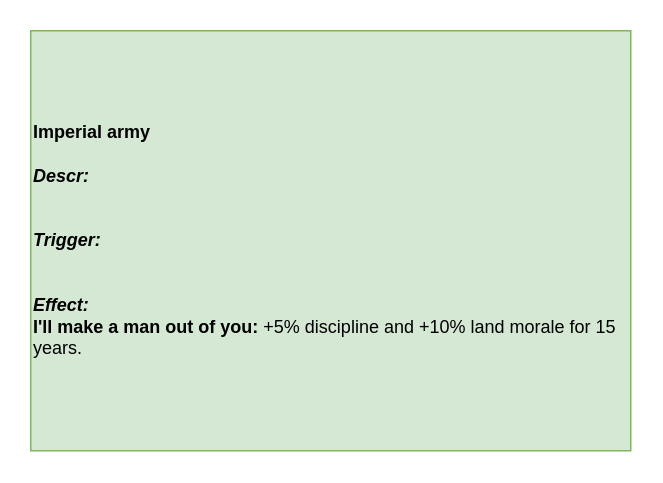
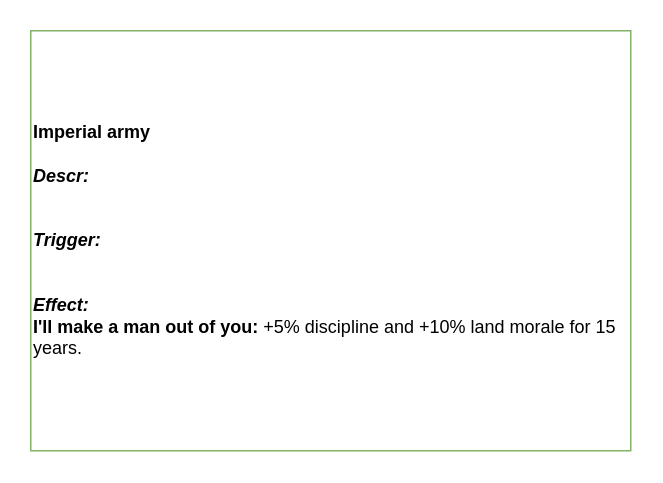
node "Imperial army Descr: Trigger: Effect: I'll make a man out of you: +5% discipline and +10% land morale for 15 years.": fillcolor #d5e8d4 -> #ffffff
